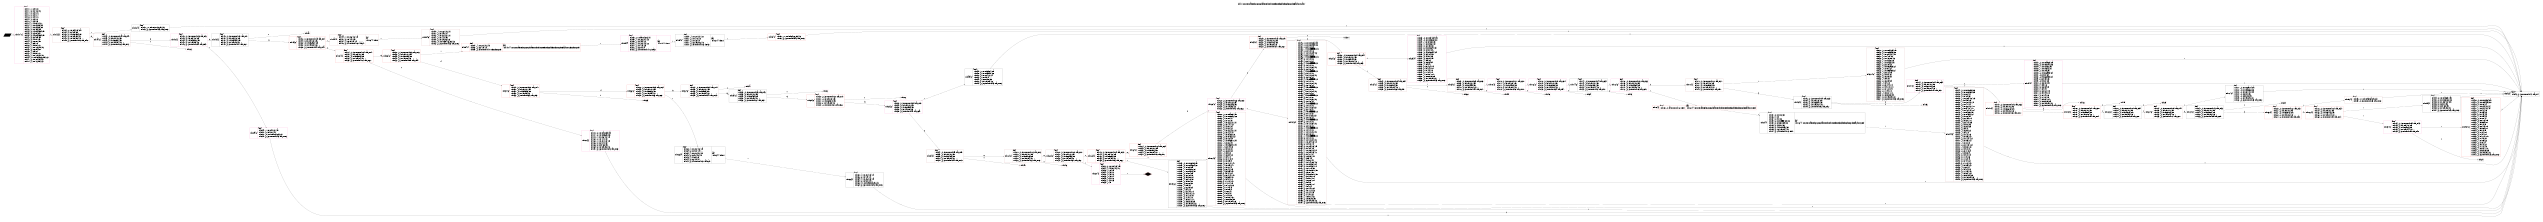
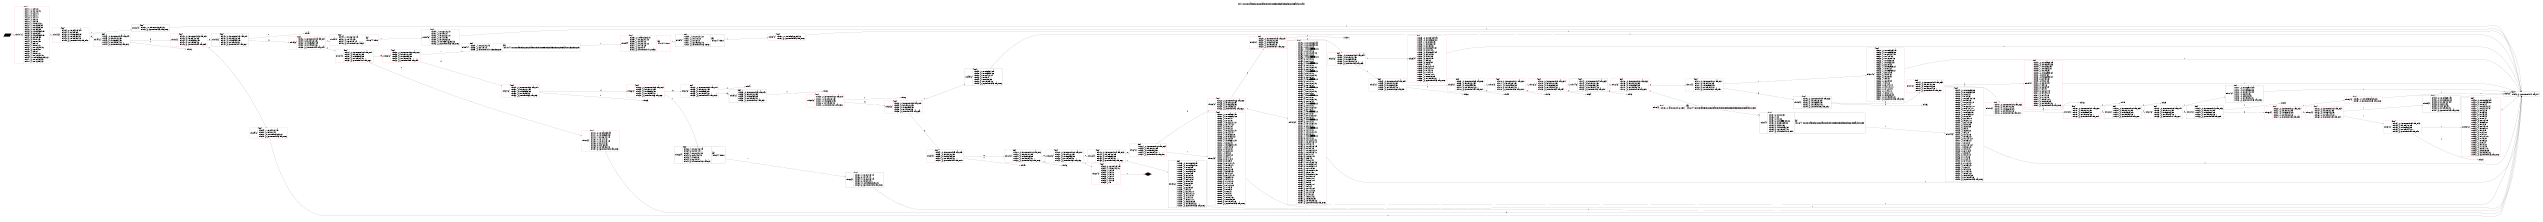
edge "0x4015a0 [28]" -> "0x4015bc [28]": removed, label "13"
edge "0x401648 [28]" -> "0x401e2c [169]": now "0x401664 [28]" -> "0x401e2c [169]"
